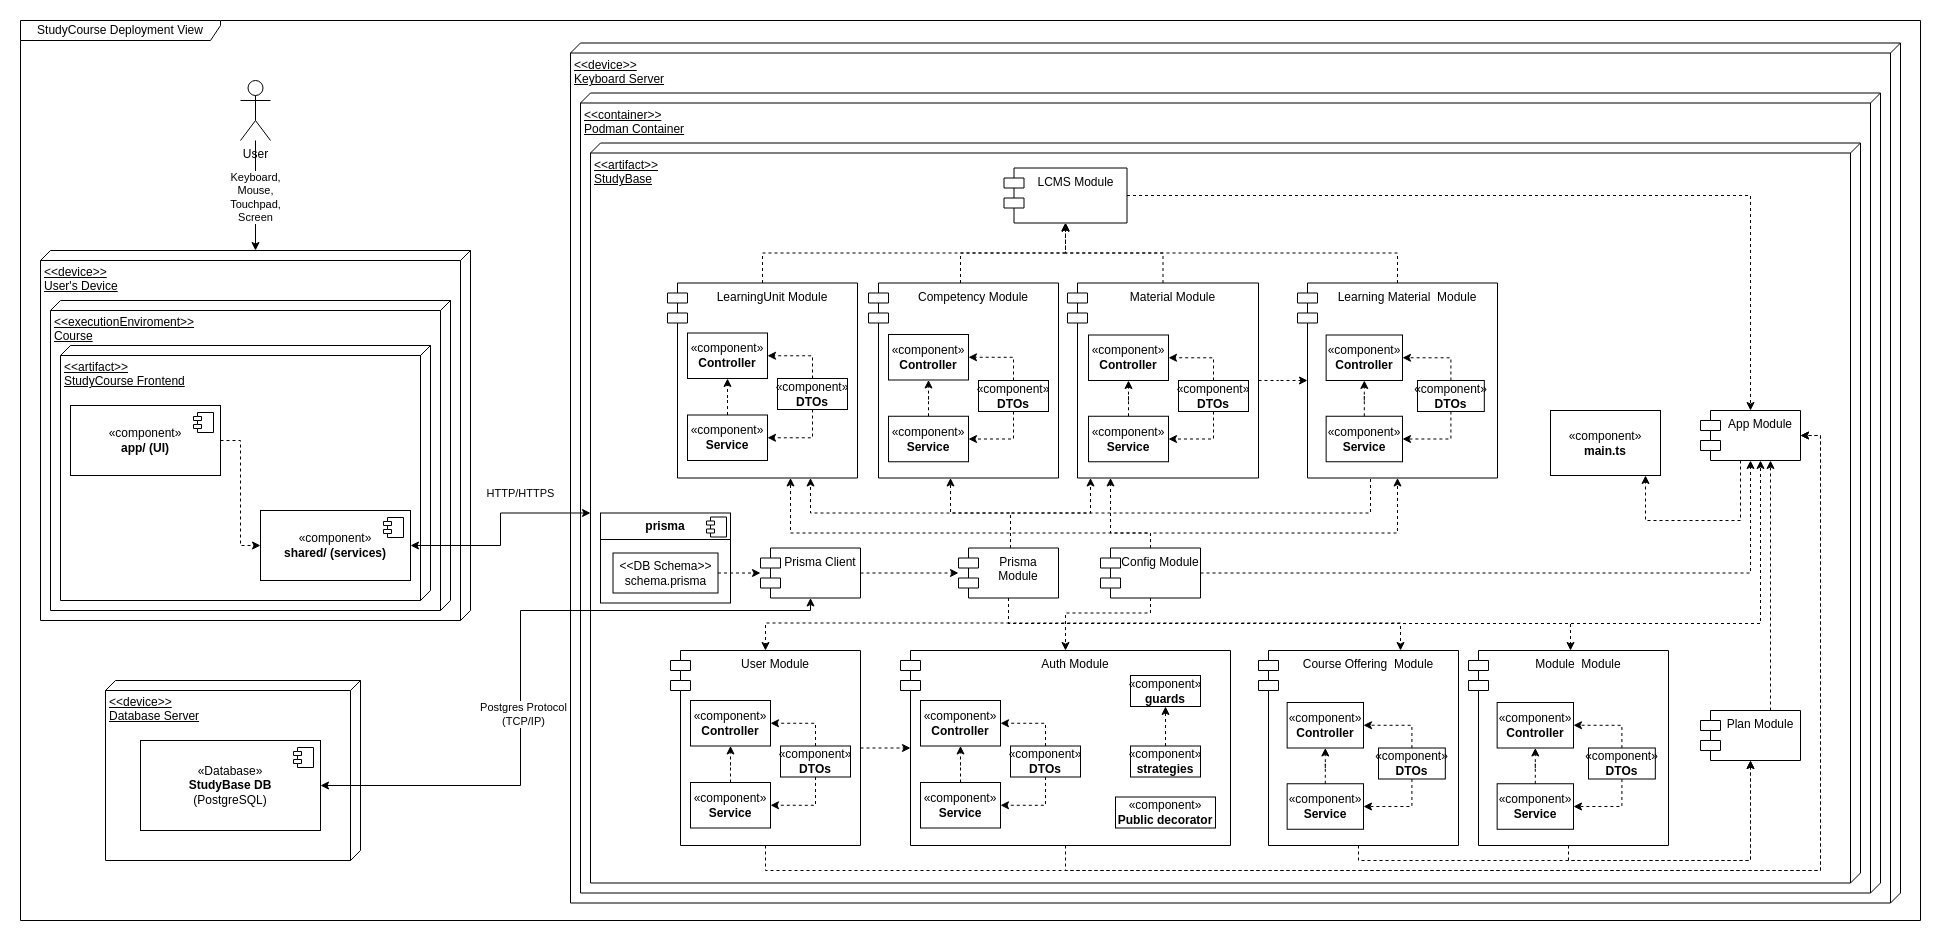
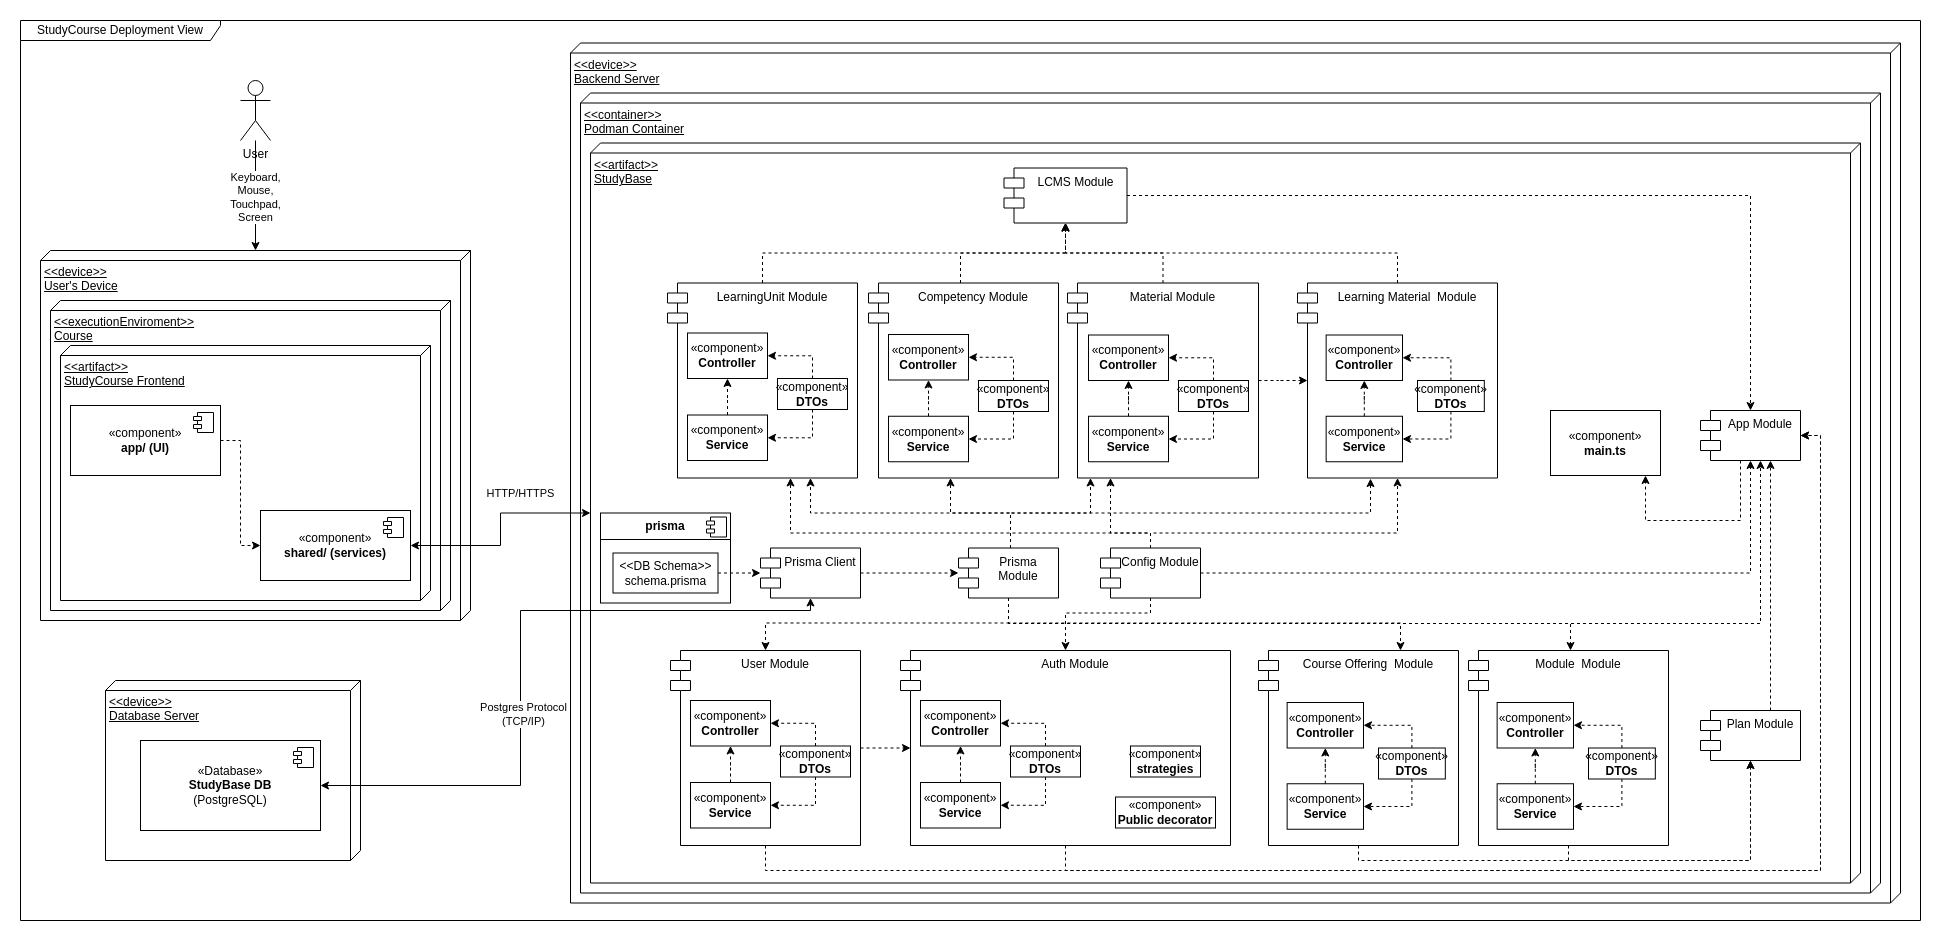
node "<<device>> Keyboard Server": label "<<device>> Keyboard Server" -> "<<device>> Backend Server"
edge "Learning Material Module" -- "Prisma Module": arrowhead none -> classic
node "«component» guards": removed
edge "«component» strategies" -> "«component» guards": removed
